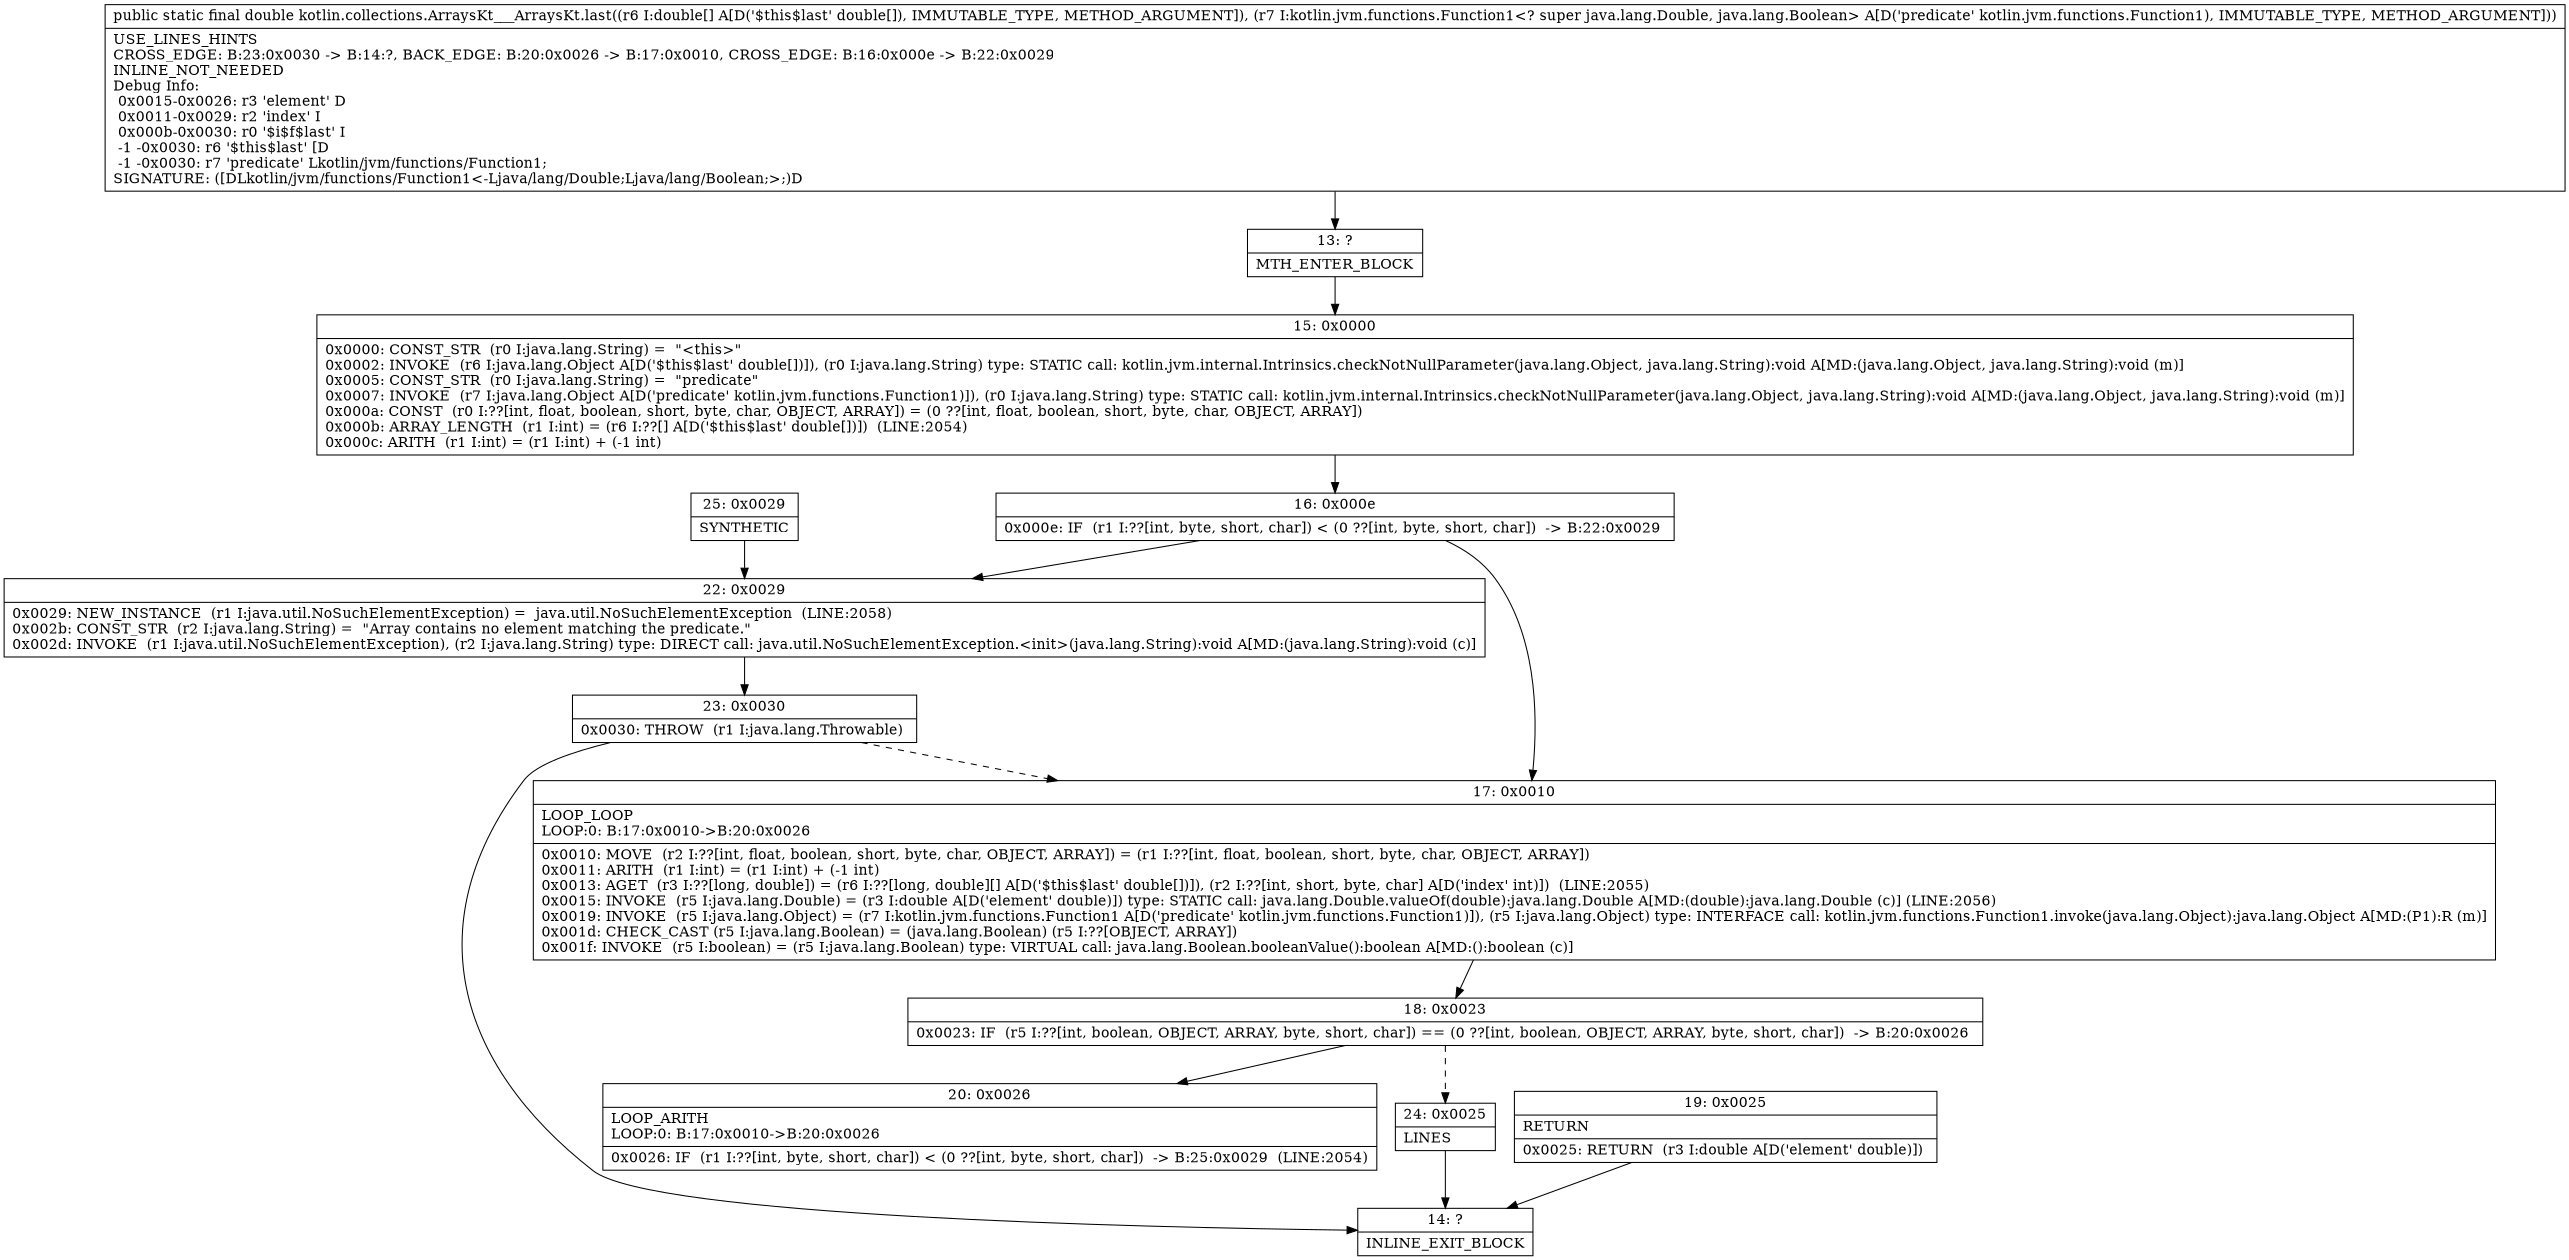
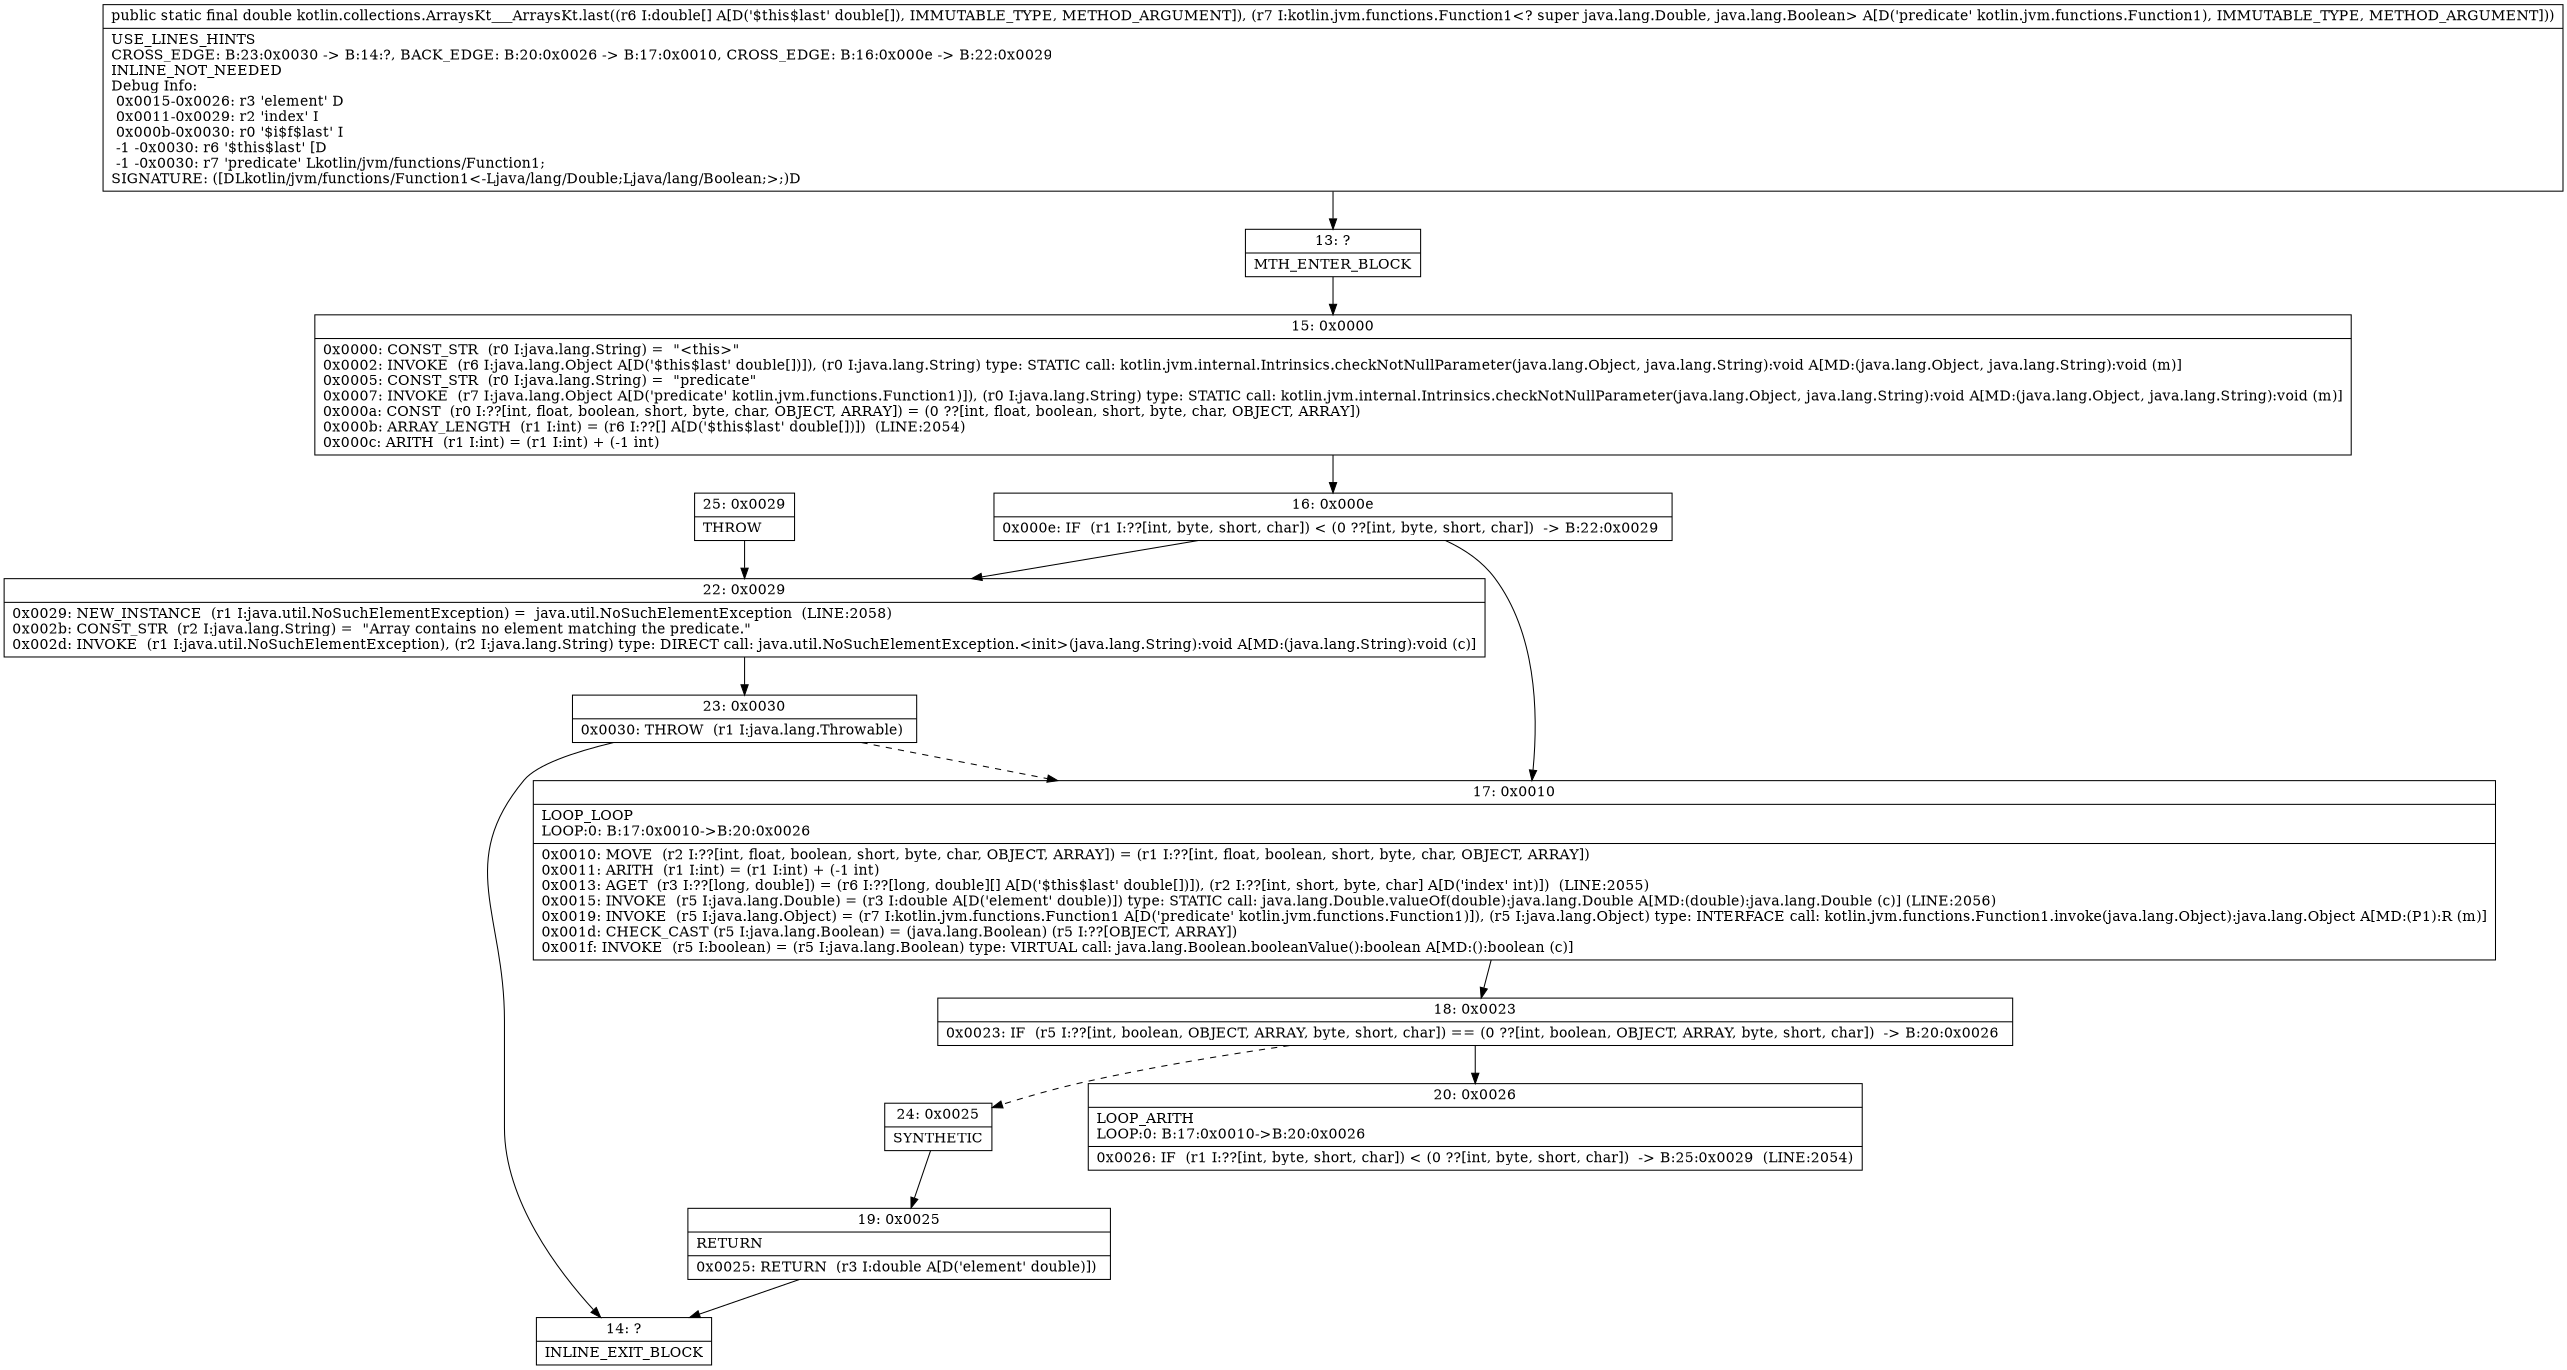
node "25: 0x0029": text "SYNTHETIC" -> "THROW"
node "24: 0x0025": text "LINES" -> "SYNTHETIC"
edge "24: 0x0025" -> "14: ?": now "24: 0x0025" -> "19: 0x0025"
